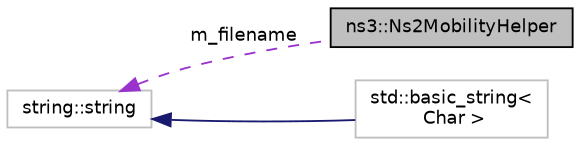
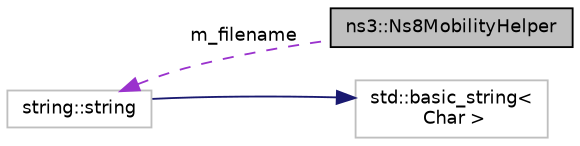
node "ns3::Ns2MobilityHelper": label "ns3::Ns2MobilityHelper" -> "ns3::Ns8MobilityHelper"
edge "std::basic_string< Char >" -> "string::string": reversed
